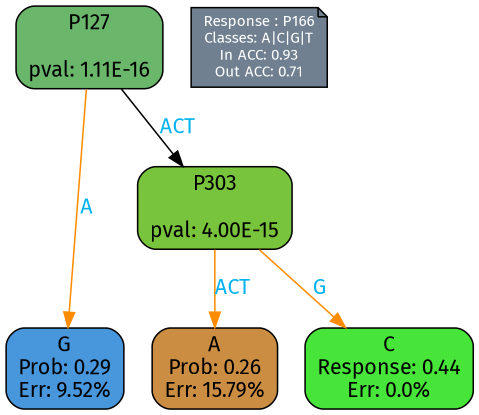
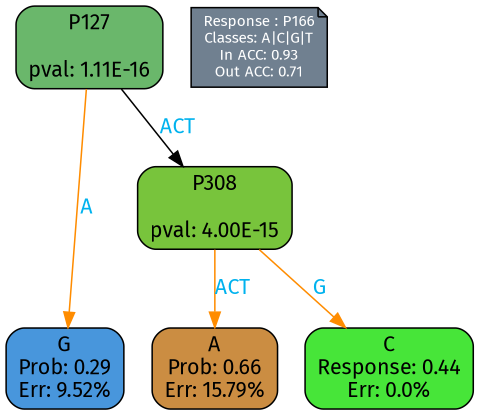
node "P303 pval: 4.00E-15": label "P303 pval: 4.00E-15" -> "P308 pval: 4.00E-15"
node "A Prob: 0.26 Err: 15.79%": label "A Prob: 0.26 Err: 15.79%" -> "A Prob: 0.66 Err: 15.79%"
